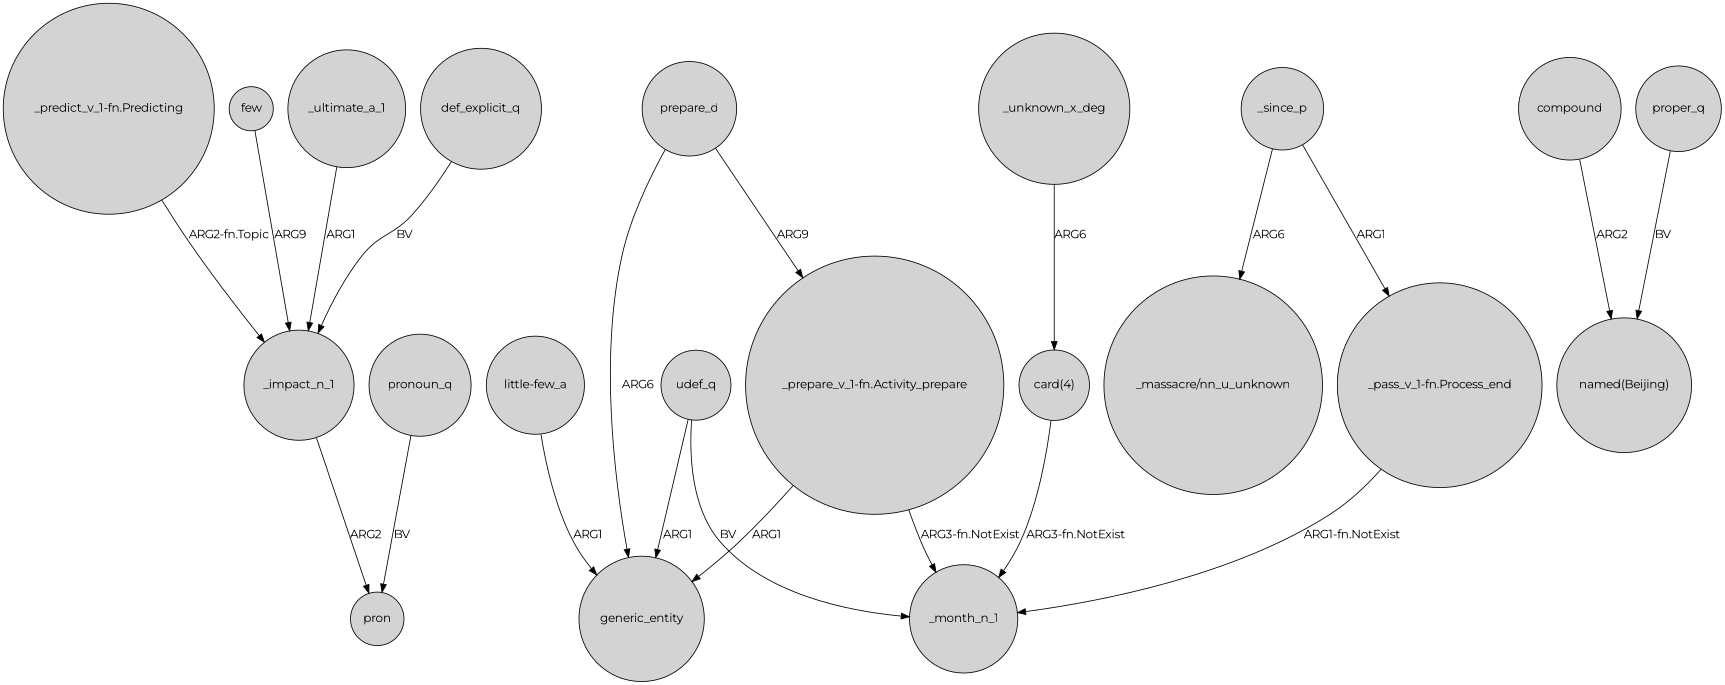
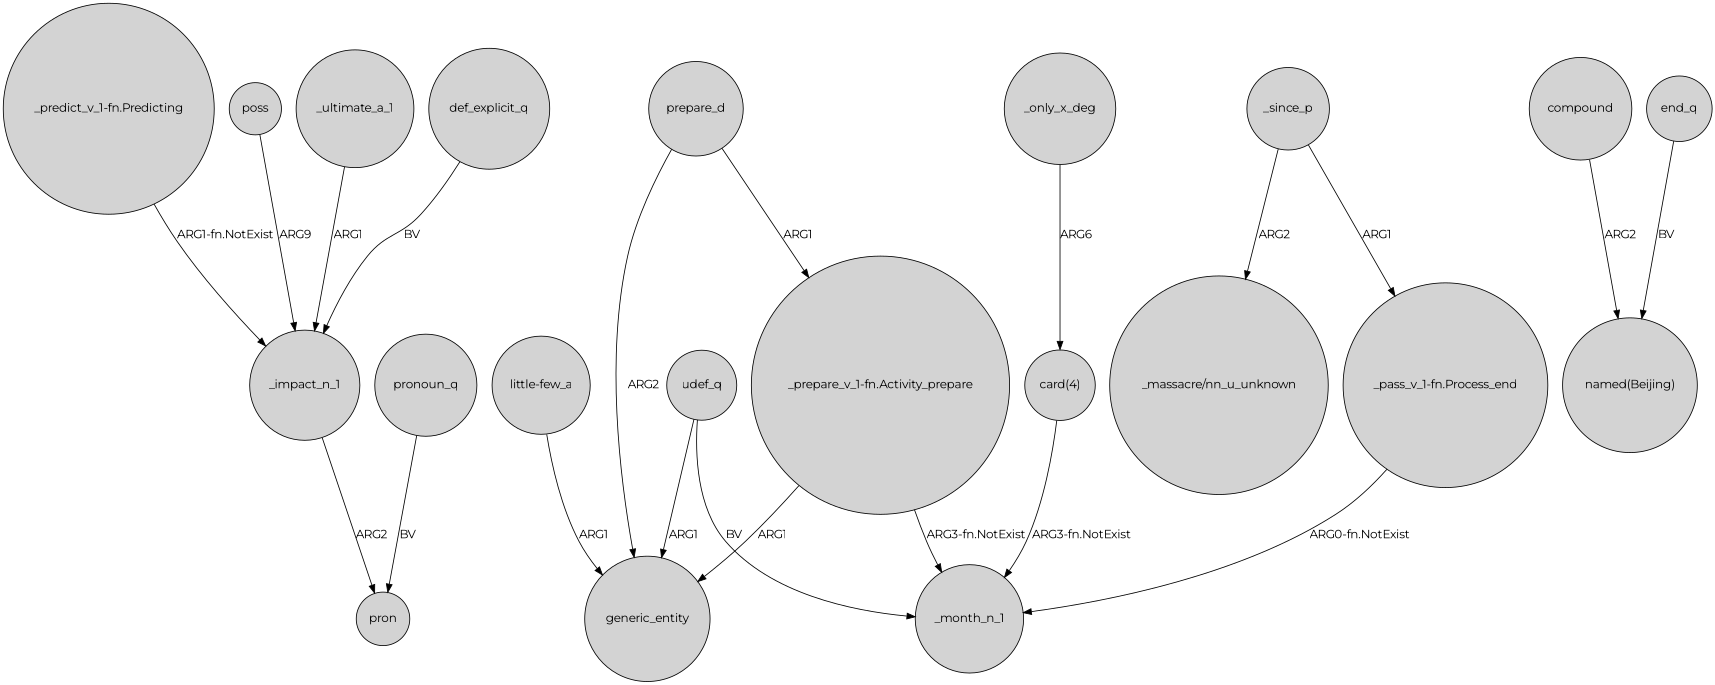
node "few": label "few" -> "poss"
node "_unknown_x_deg": label "_unknown_x_deg" -> "_only_x_deg"
node "proper_q": label "proper_q" -> "end_q"
edge "_predict_v_1-fn.Predicting" -> "_impact_n_1": label "ARG2-fn.Topic" -> "ARG1-fn.NotExist"
edge "prepare_d" -> "_prepare_v_1-fn.Activity_prepare": label "ARG9" -> "ARG1"
edge "_since_p" -> "_massacre/nn_u_unknown": label "ARG6" -> "ARG2"
edge "prepare_d" -> "generic_entity": label "ARG6" -> "ARG2"
edge "_pass_v_1-fn.Process_end" -> "_month_n_1": label "ARG1-fn.NotExist" -> "ARG0-fn.NotExist"
